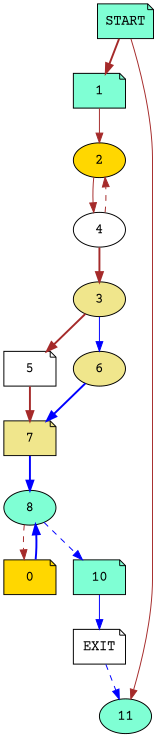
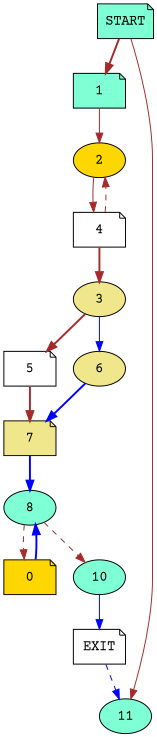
node "4": shape ellipse -> note
edge "8" -> "10": color blue -> brown
node "10": shape note -> ellipse
